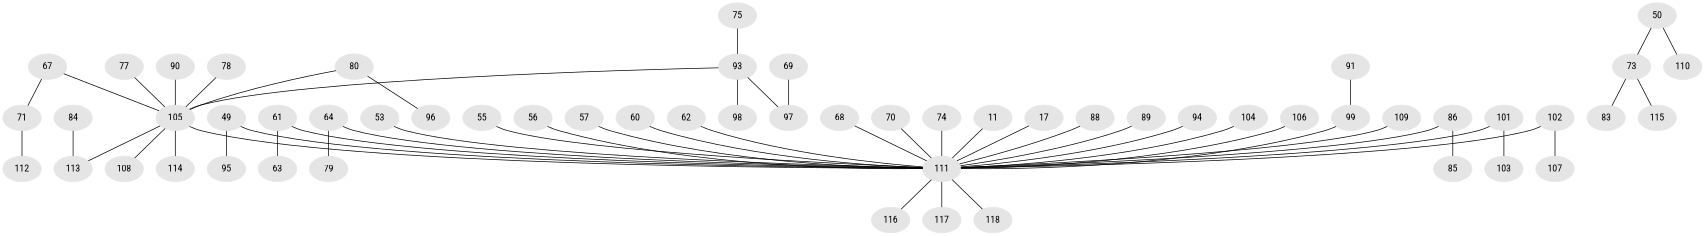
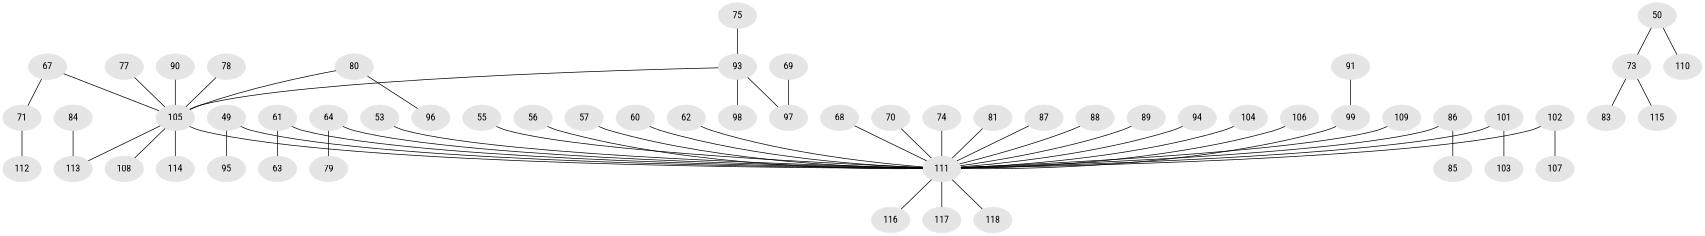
node "11": label "11" -> "81"
node "17": label "17" -> "87"
